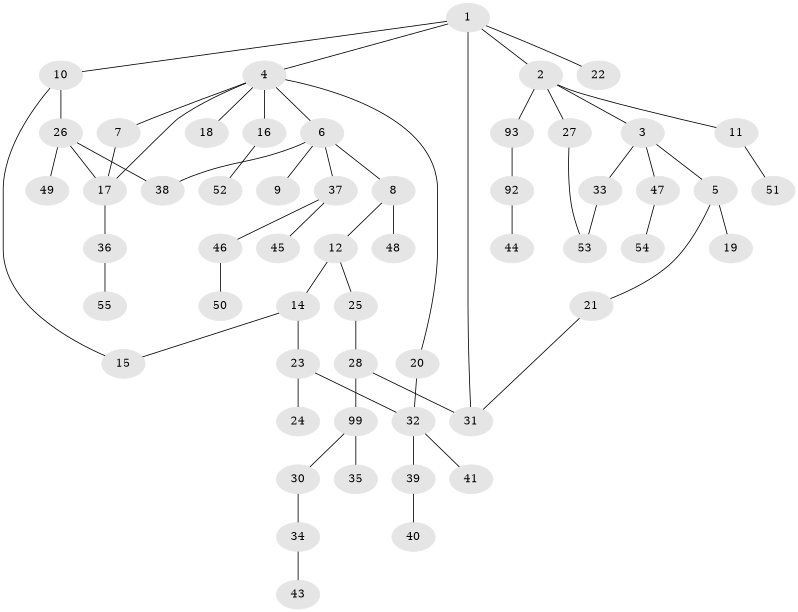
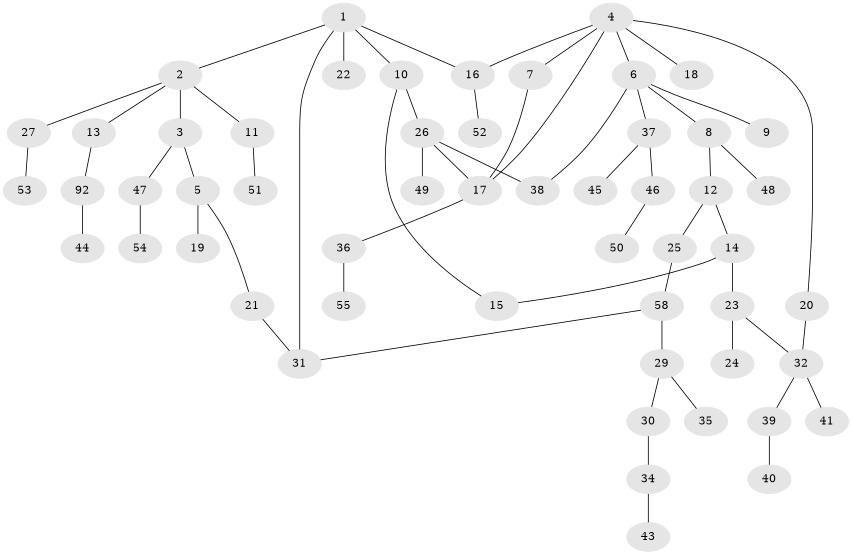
edge "1" -- "4": now "1" -- "16"
node "93": label "93" -> "13"
node "33": removed
node "28": label "28" -> "58"
node "99": label "99" -> "29"
